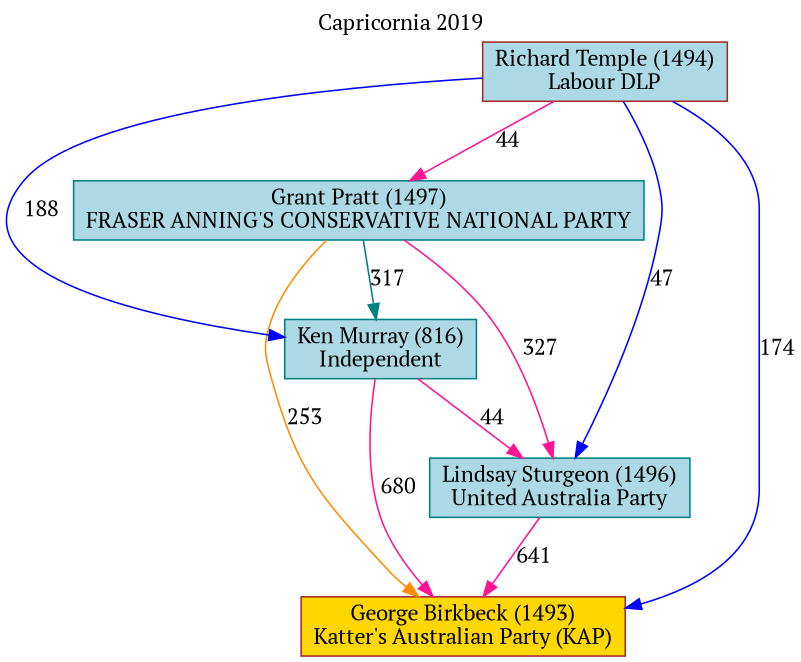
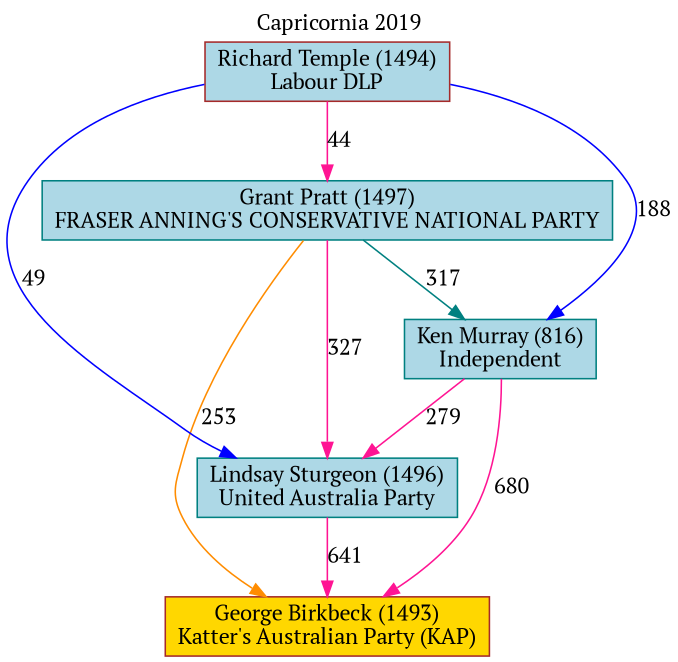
edge "Richard Temple (1494) Labour DLP" -> "Lindsay Sturgeon (1496) United Australia Party": label "47" -> "49"
edge "Richard Temple (1494) Labour DLP" -> "George Birkbeck (1493) Katter's Australian Party (KAP)": removed, label "174"
edge "Ken Murray (816) Independent" -> "Lindsay Sturgeon (1496) United Australia Party": label "44" -> "279"
